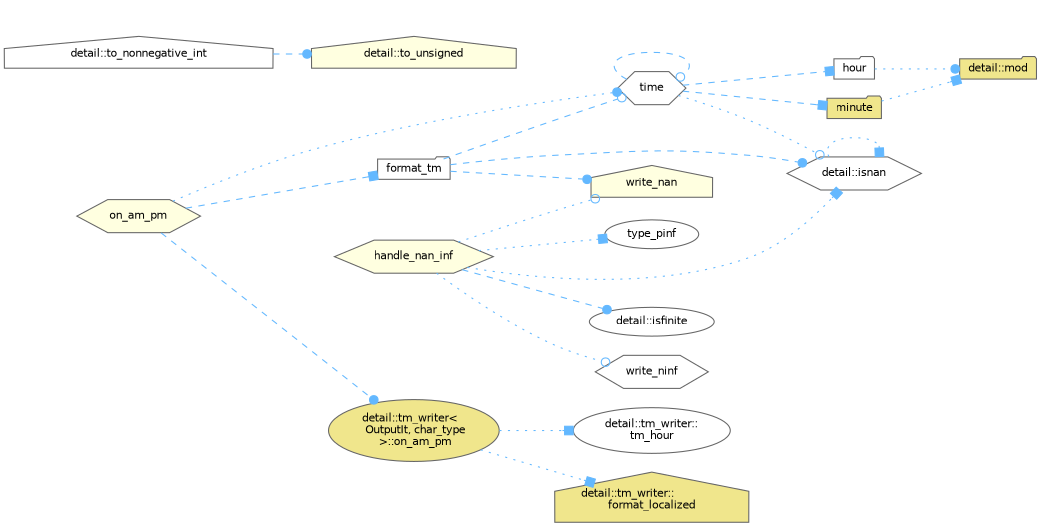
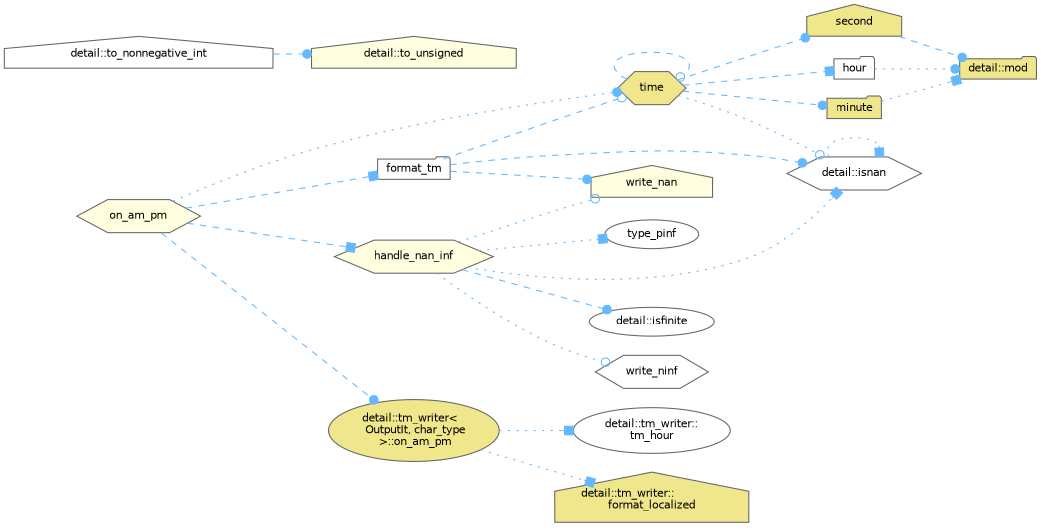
node "second": added
node "time": fillcolor white -> khaki
edge "time" -> "minute": arrowhead box -> dot
edge "on_am_pm" -> "handle_nan_inf": added
